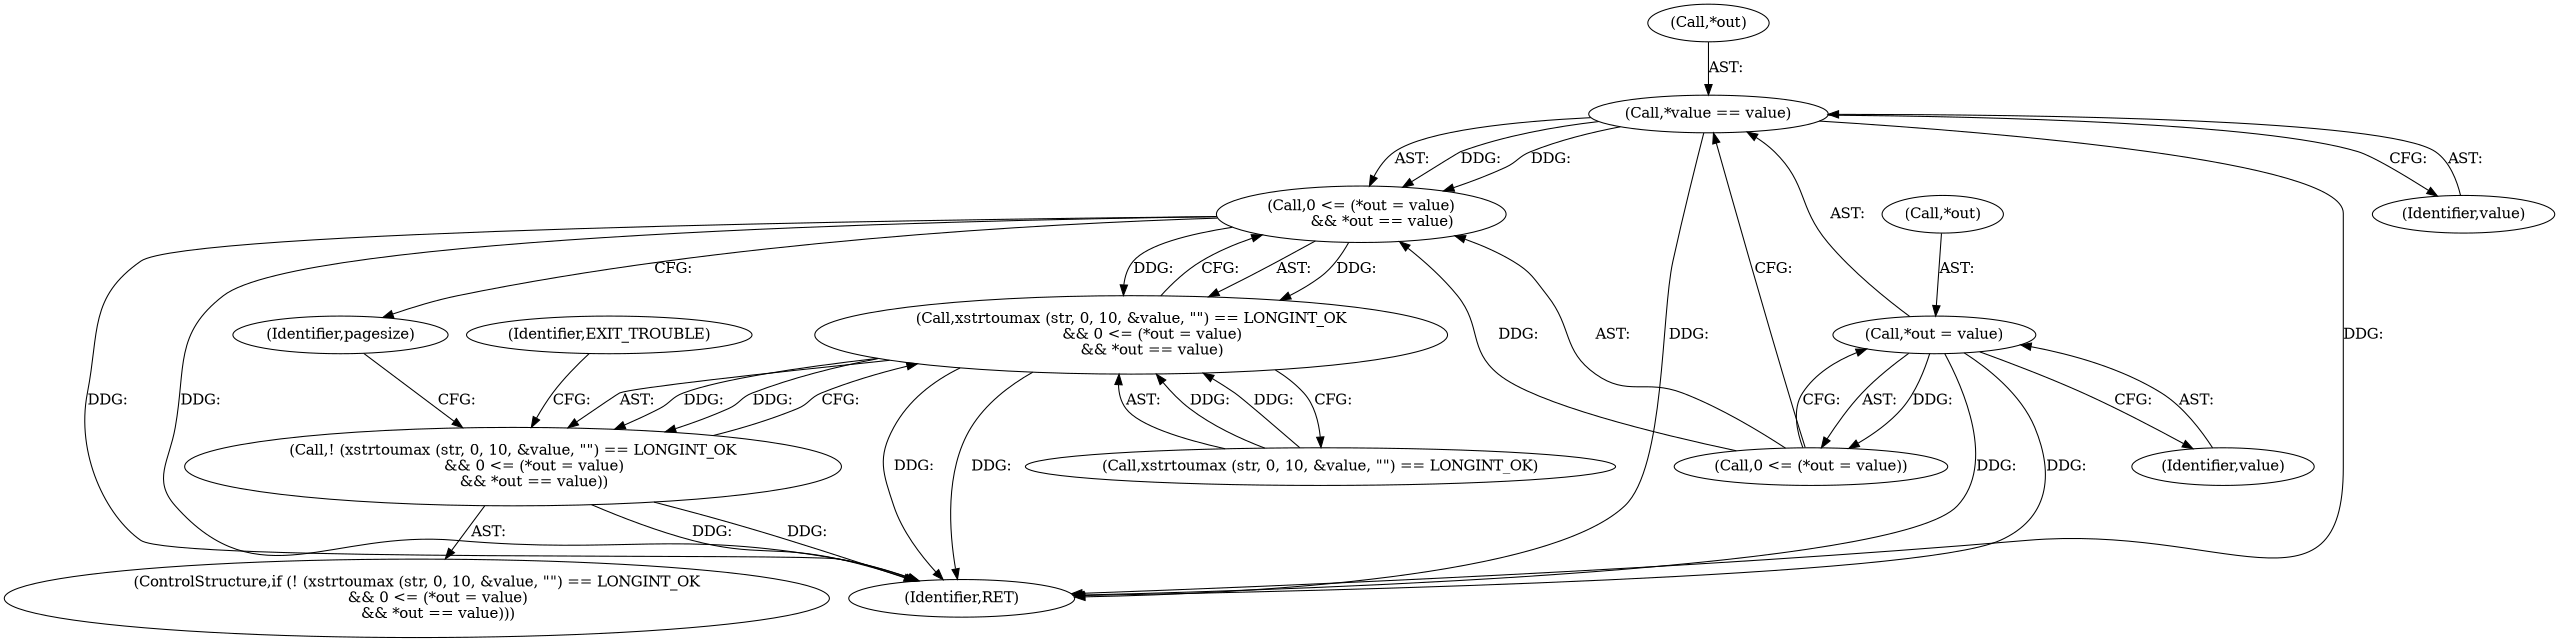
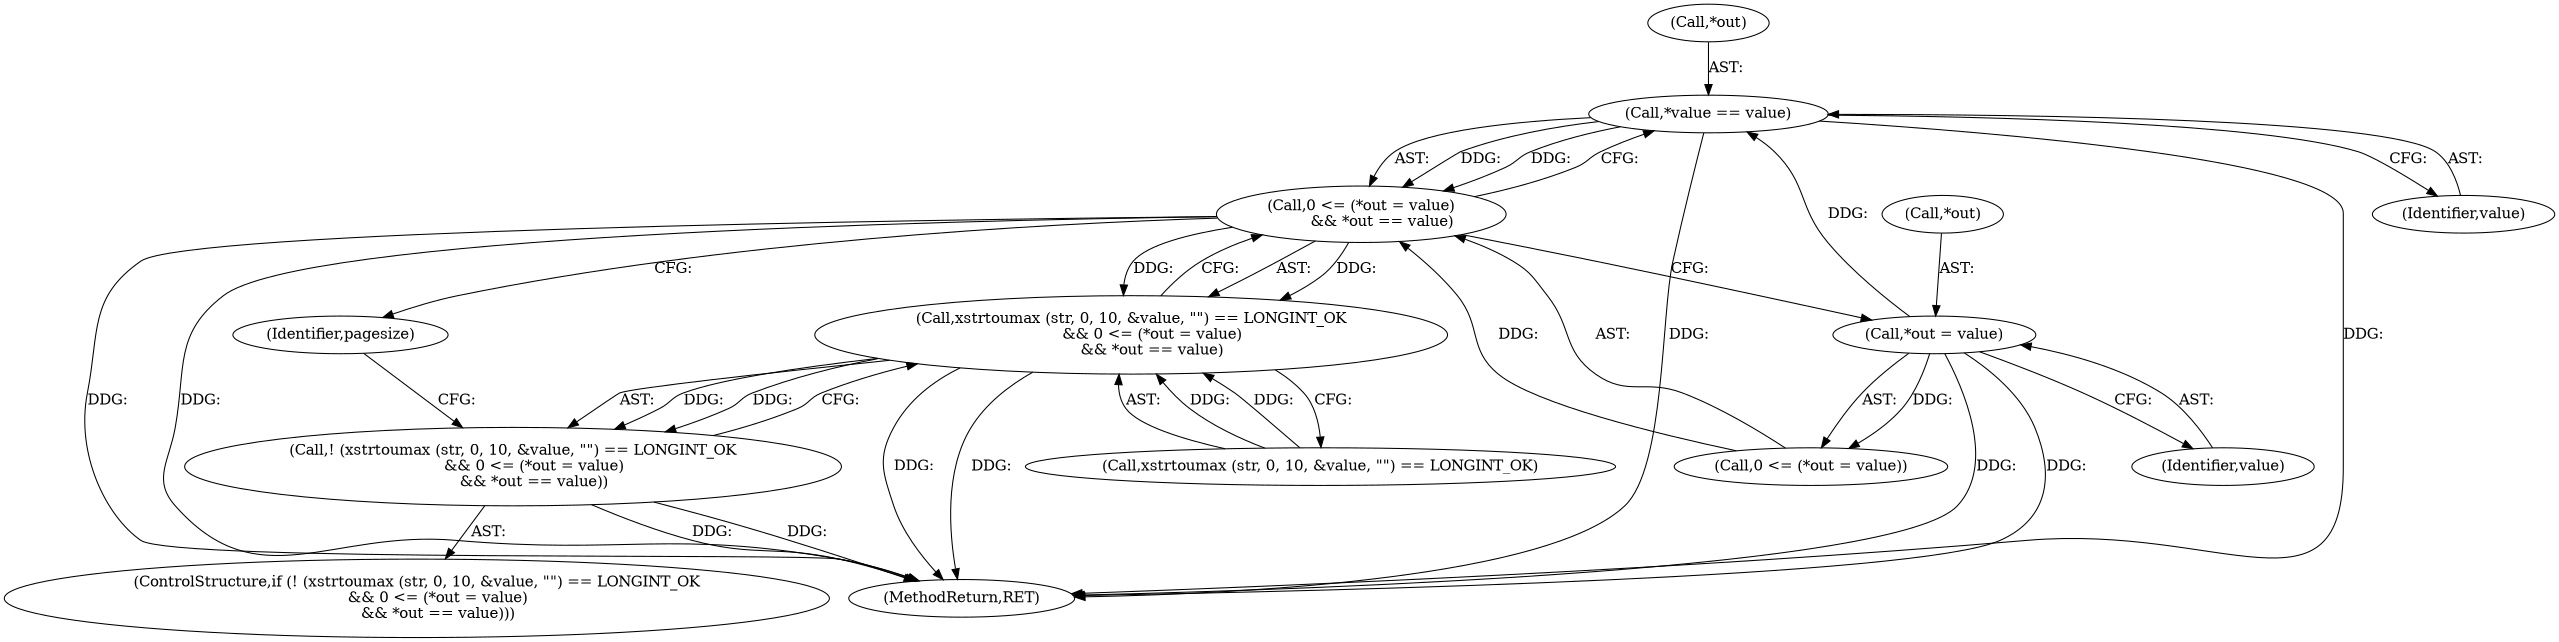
edge "(Call,*out = value)" -> "(Call,*value == value)": label "AST: " -> "DDG: "
edge "(Call,0 <= (*out = value))" -> "(Call,*value == value)": now "(Call,0 <= (*out = value) && *out == value)" -> "(Call,*value == value)"
node "(Identifier,EXIT_TROUBLE)": removed
edge "(Call,0 <= (*out = value))" -> "(Call,*out = value)": now "(Call,0 <= (*out = value) && *out == value)" -> "(Call,*out = value)"
node "(Identifier,RET)": label "(Identifier,RET)" -> "(MethodReturn,RET)"
